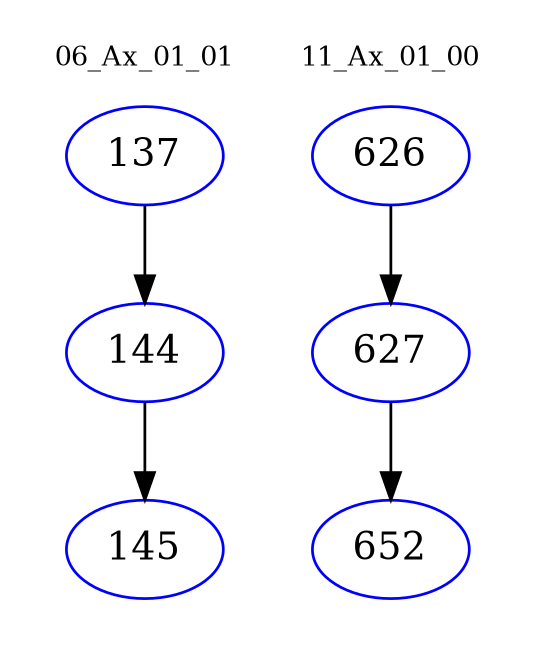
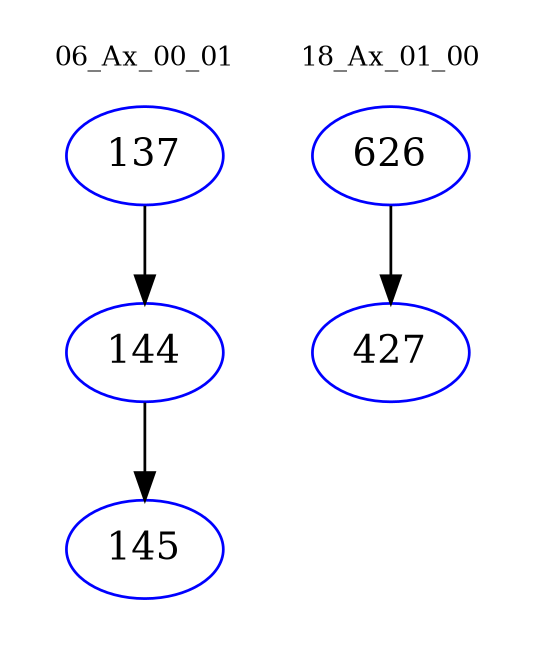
cluster "06_Ax_01_01": label "06_Ax_01_01" -> "06_Ax_00_01"
cluster "11_Ax_01_00": label "11_Ax_01_00" -> "18_Ax_01_00"
node "627": label "627" -> "427"
node "652": removed
